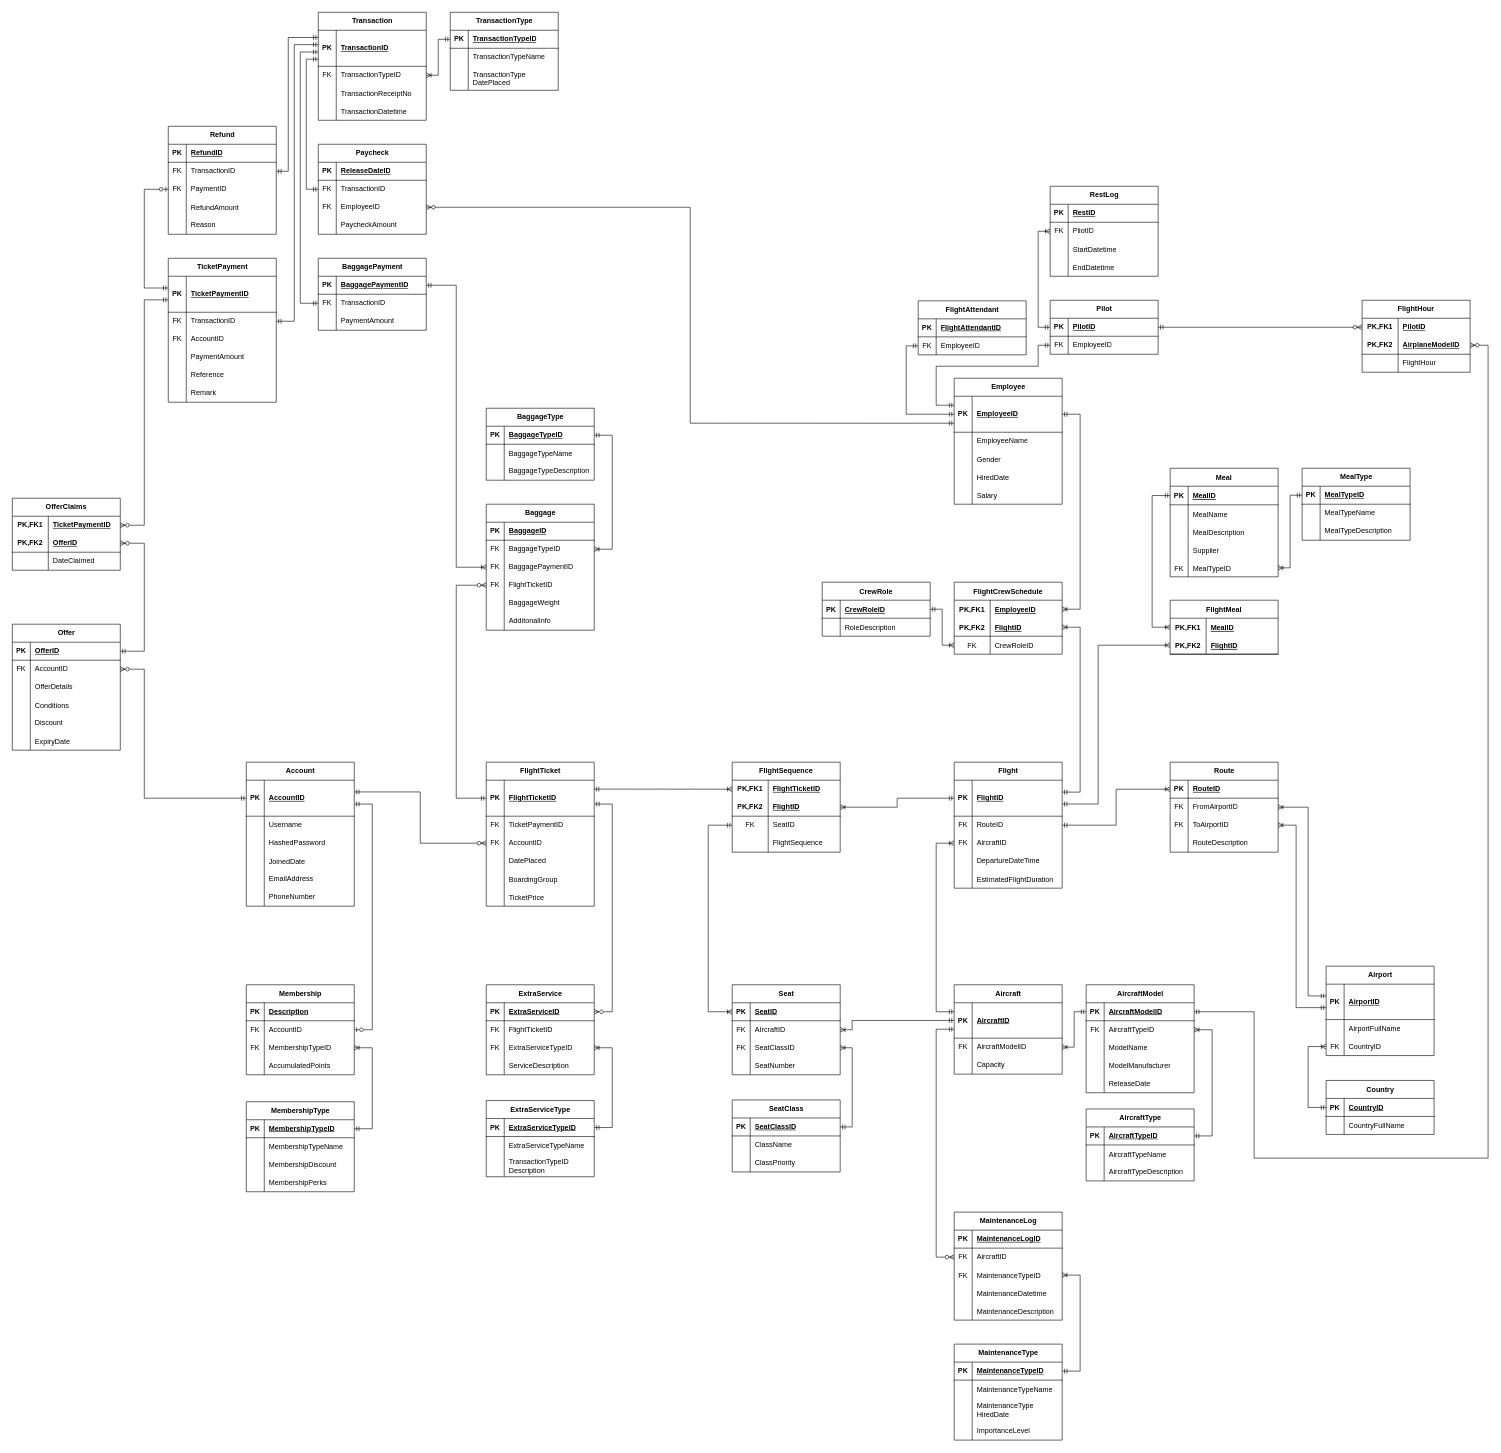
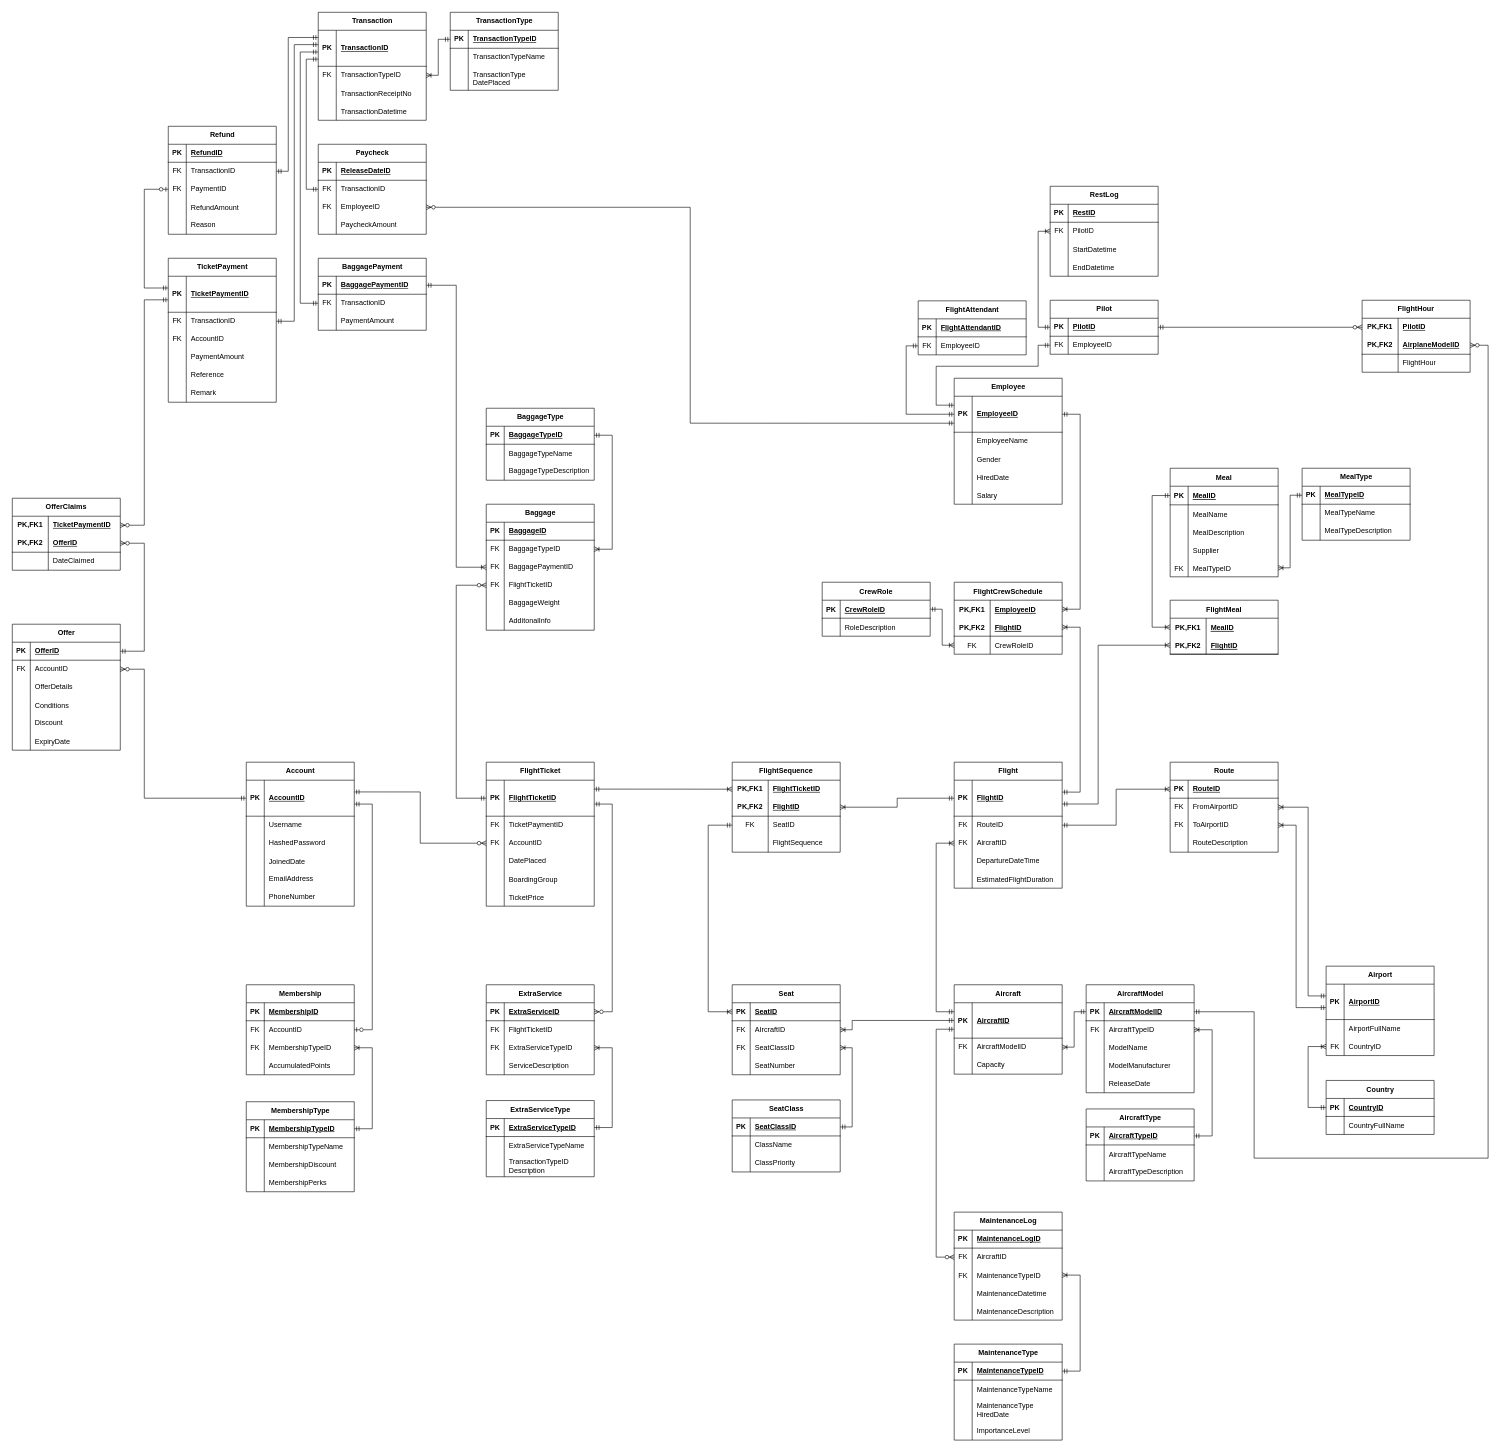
node "Description": label "Description" -> "MembershipID"
